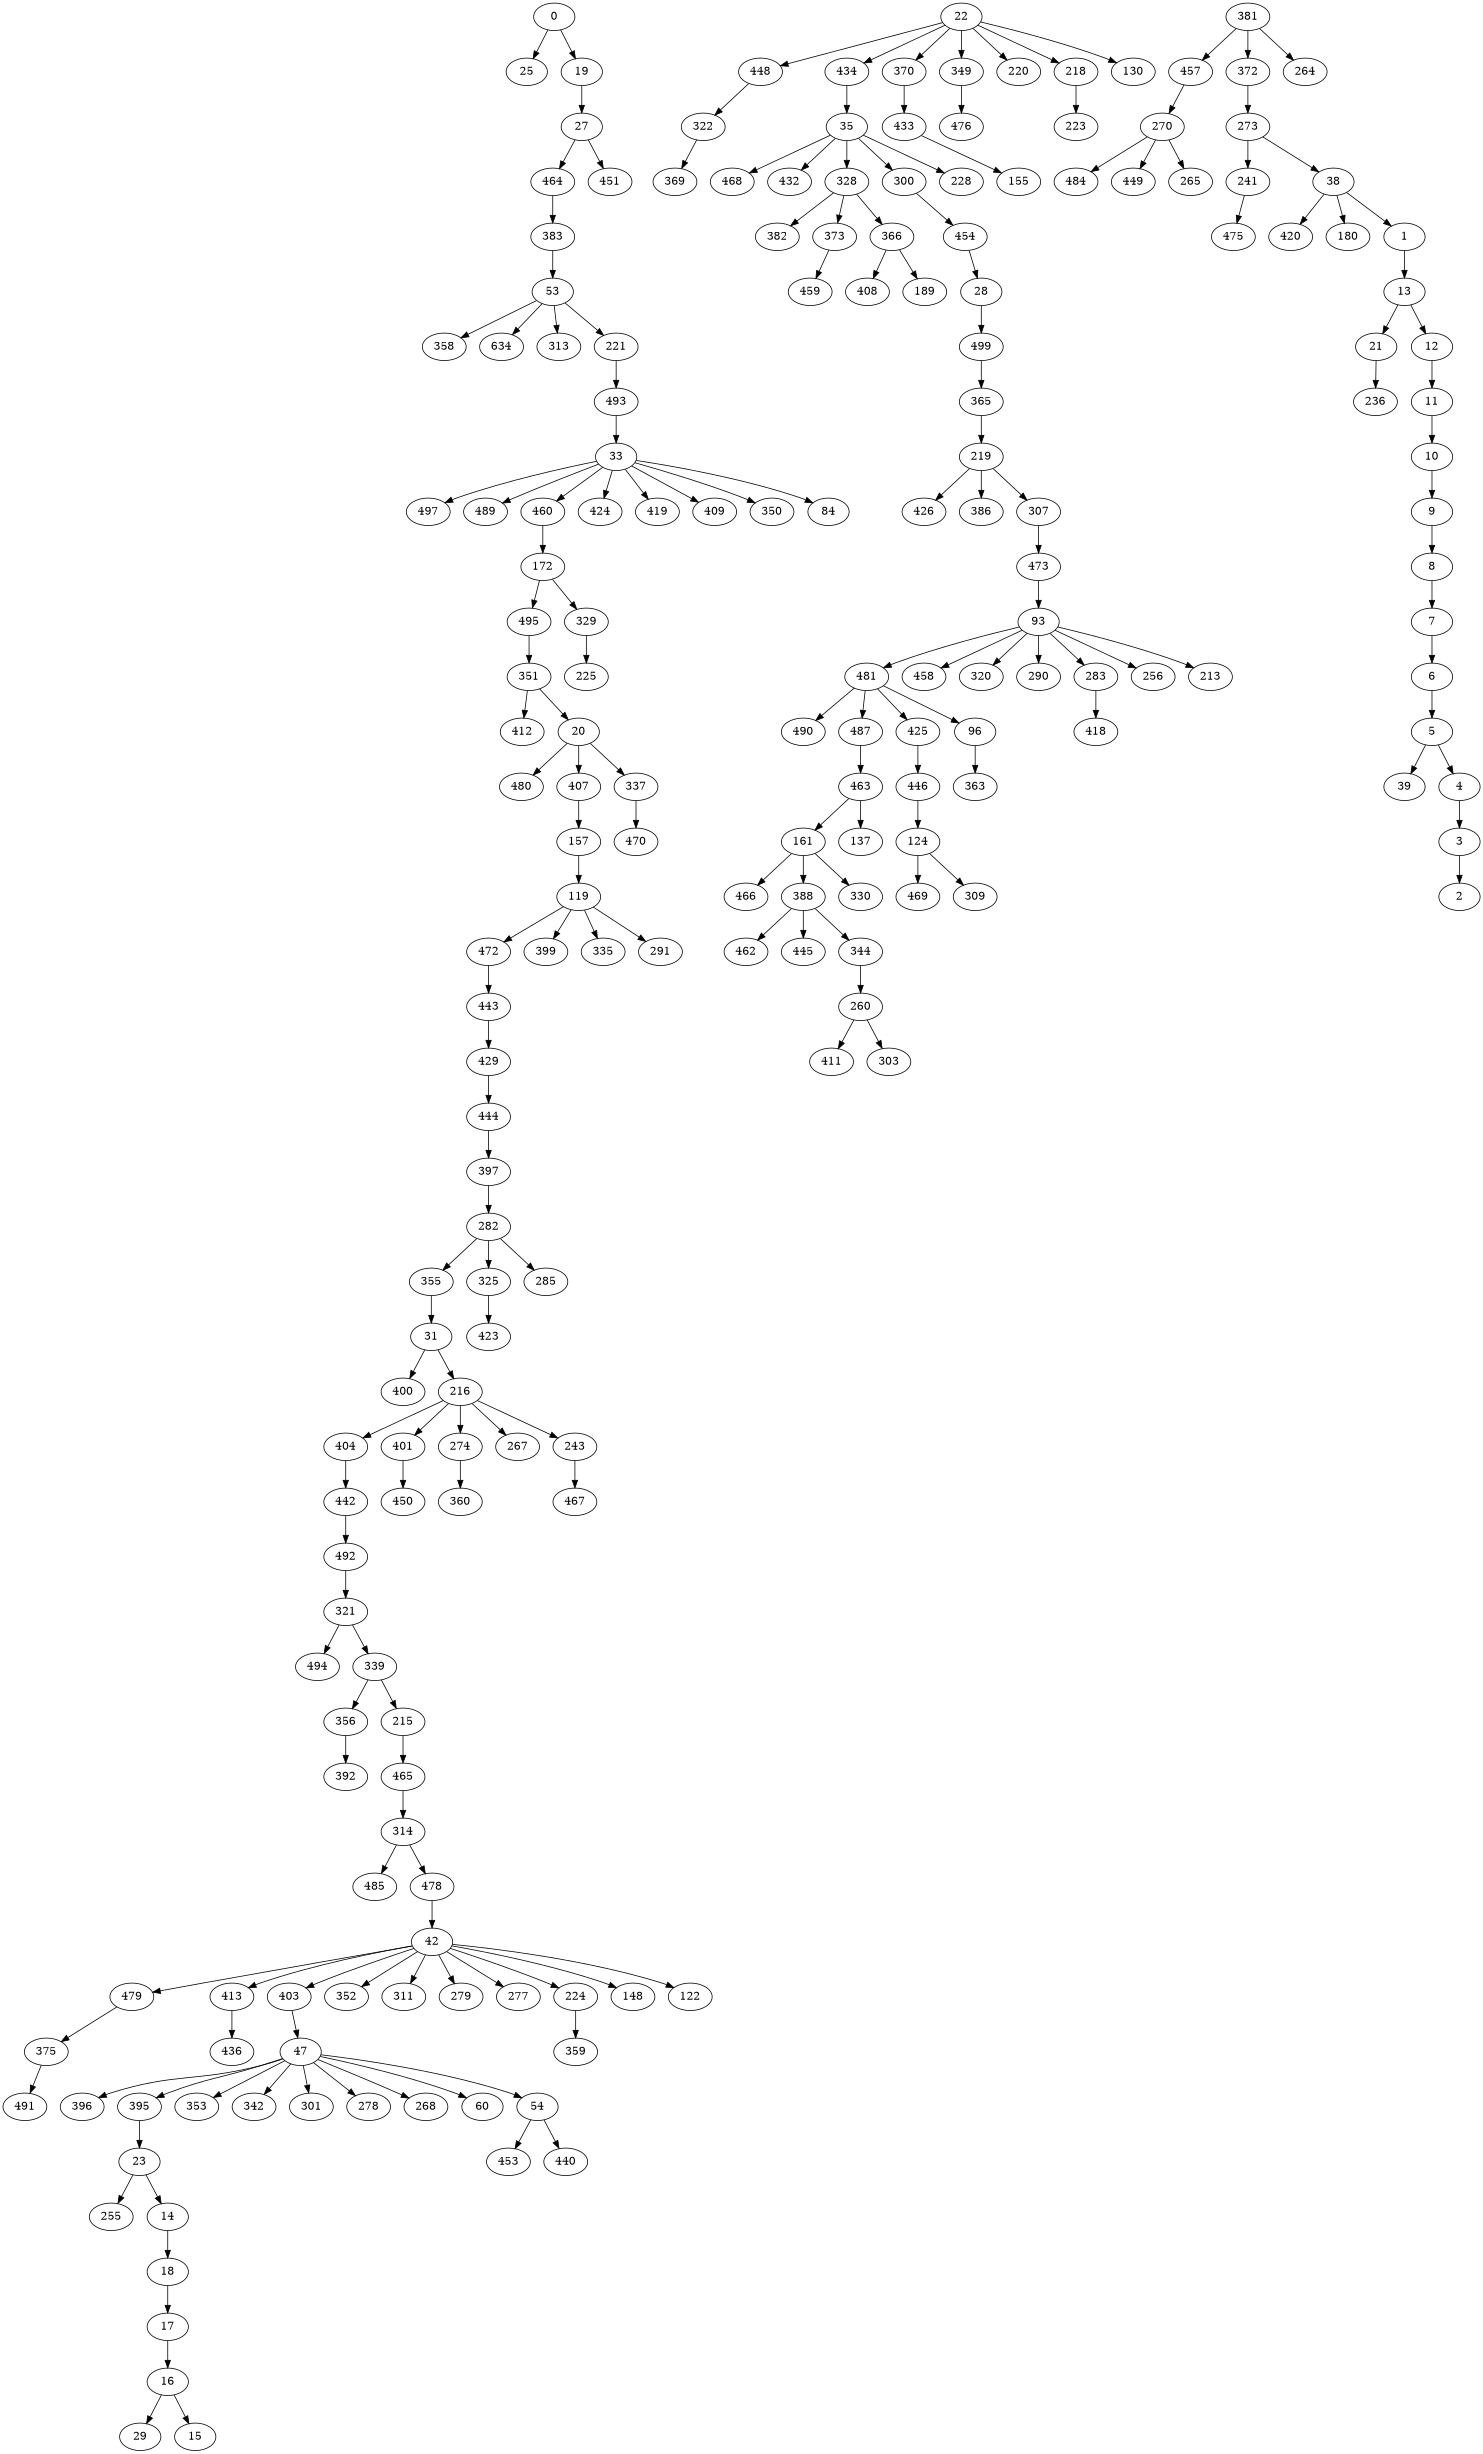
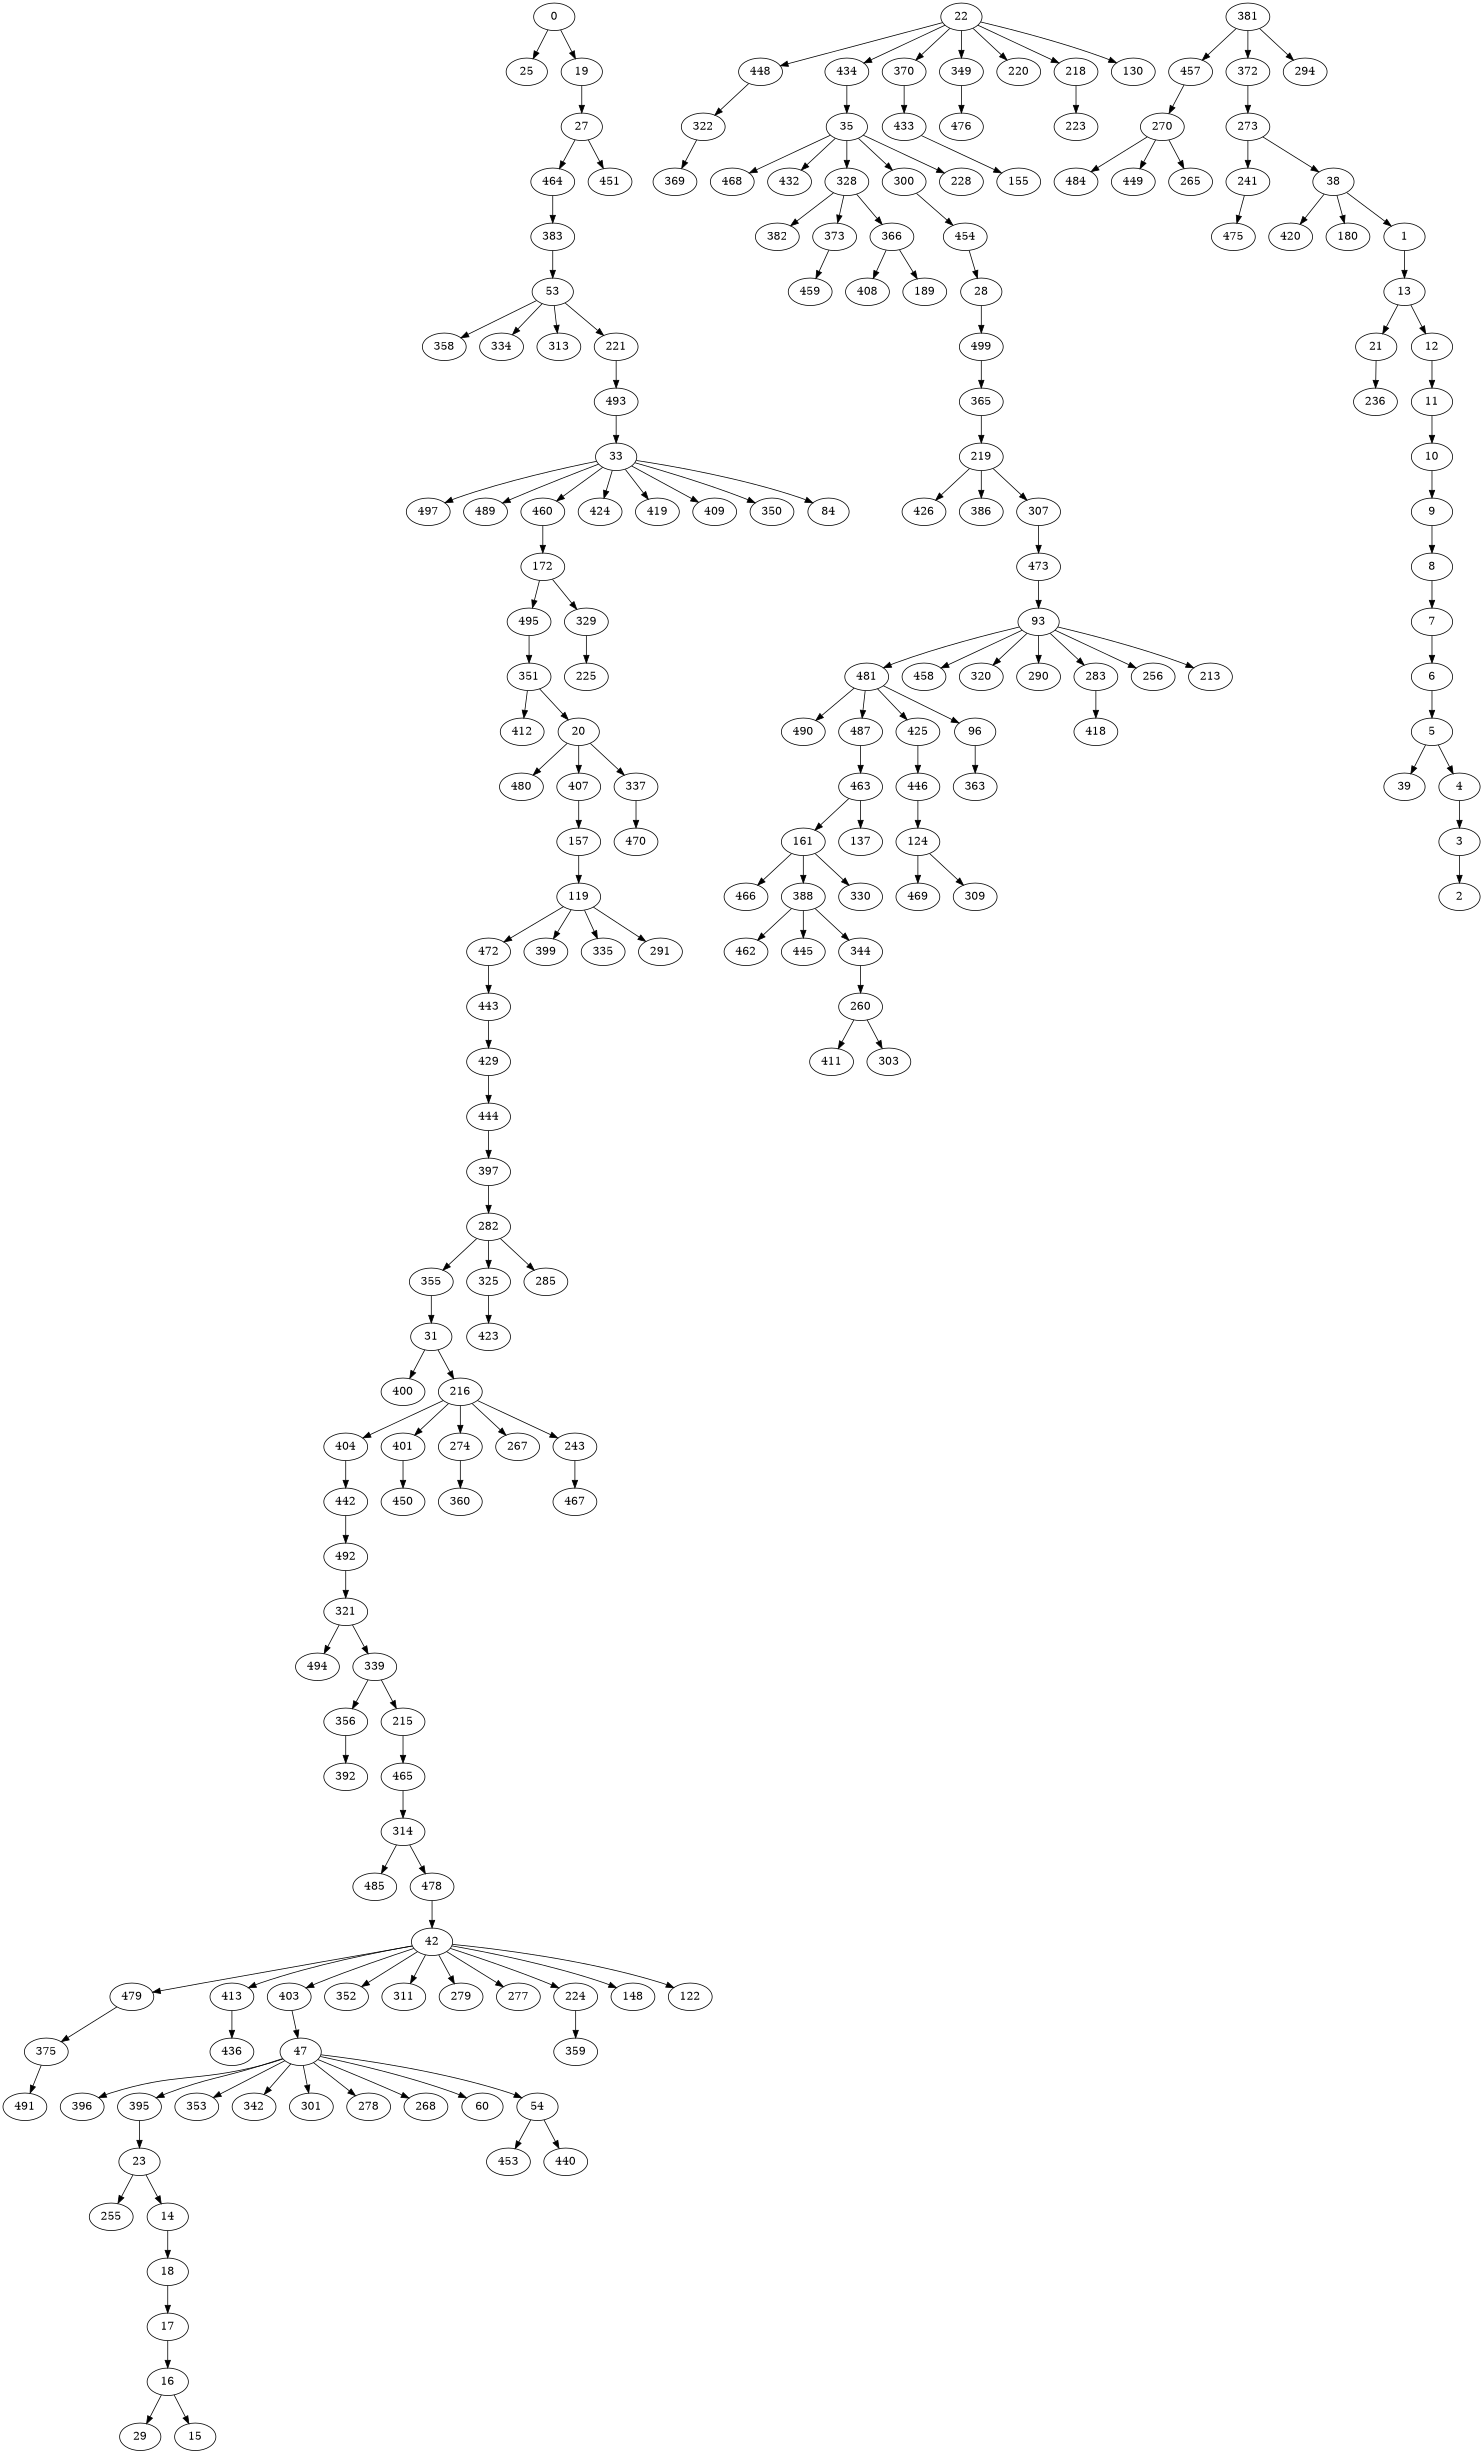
node "264": label "264" -> "294"
node "634": label "634" -> "334"
